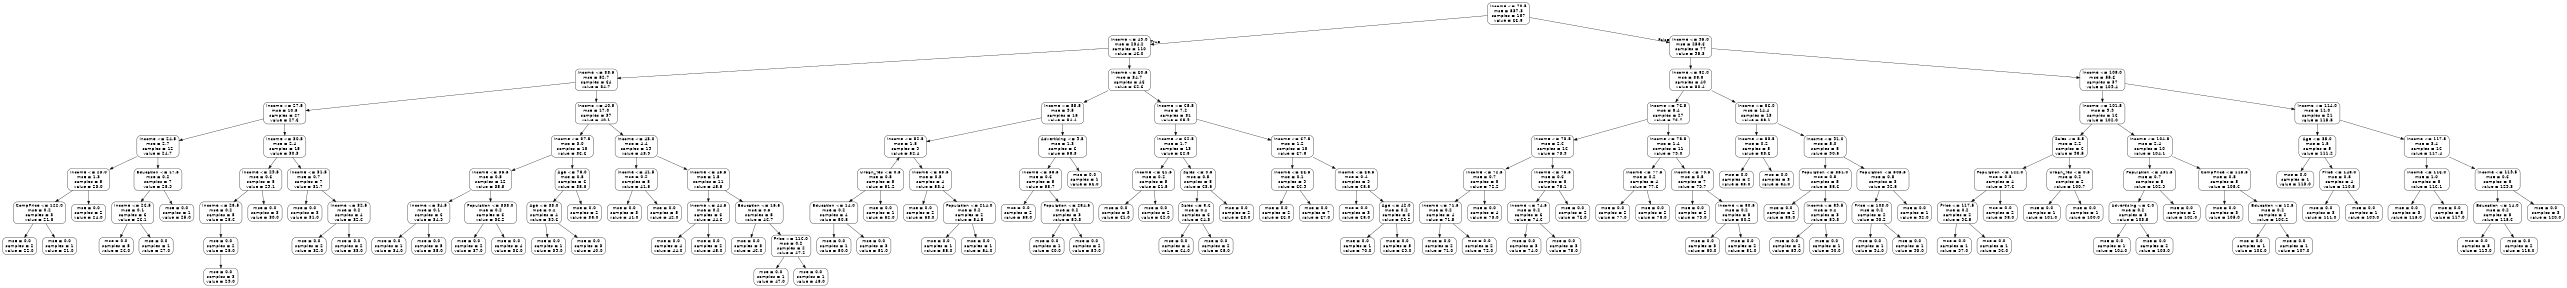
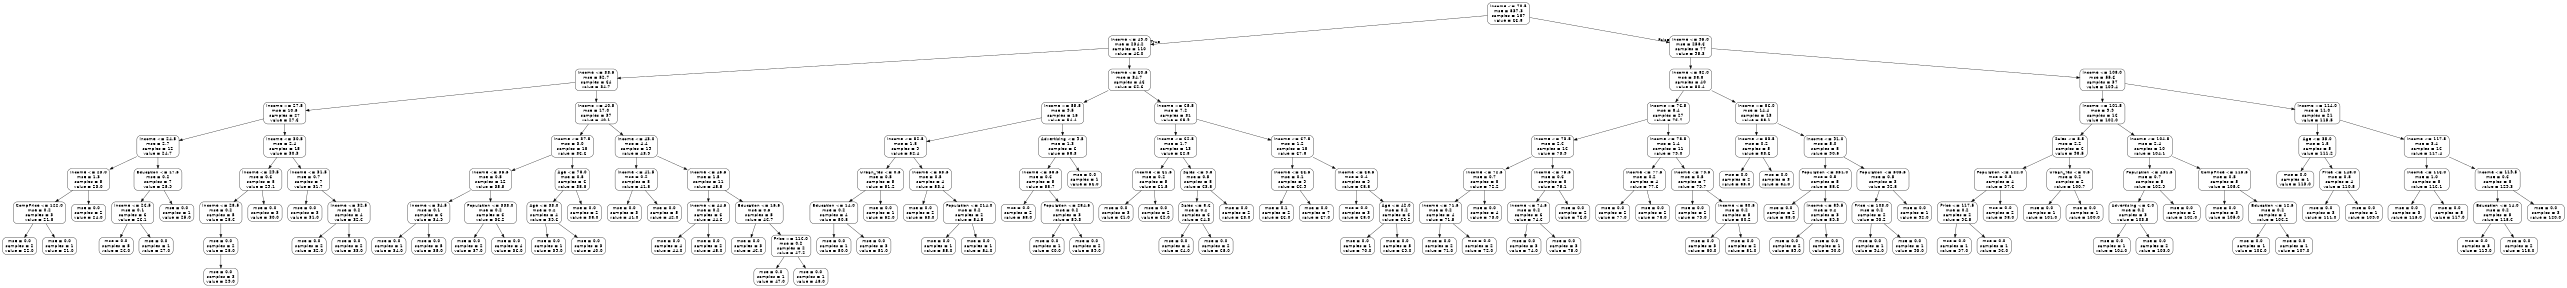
edge "Urban_Yes <= 0.5 mse = 0.5 samples = 5 value = 51.2" -> "Income <= 52.5 mse = 1.8 samples = 9 value = 52.4": reversed
node "mse = 0.0 samples = 2 value = 66.0": label "mse = 0.0 samples = 2 value = 66.0" -> "mse = 0.1 samples = 2 value = 66.0"
